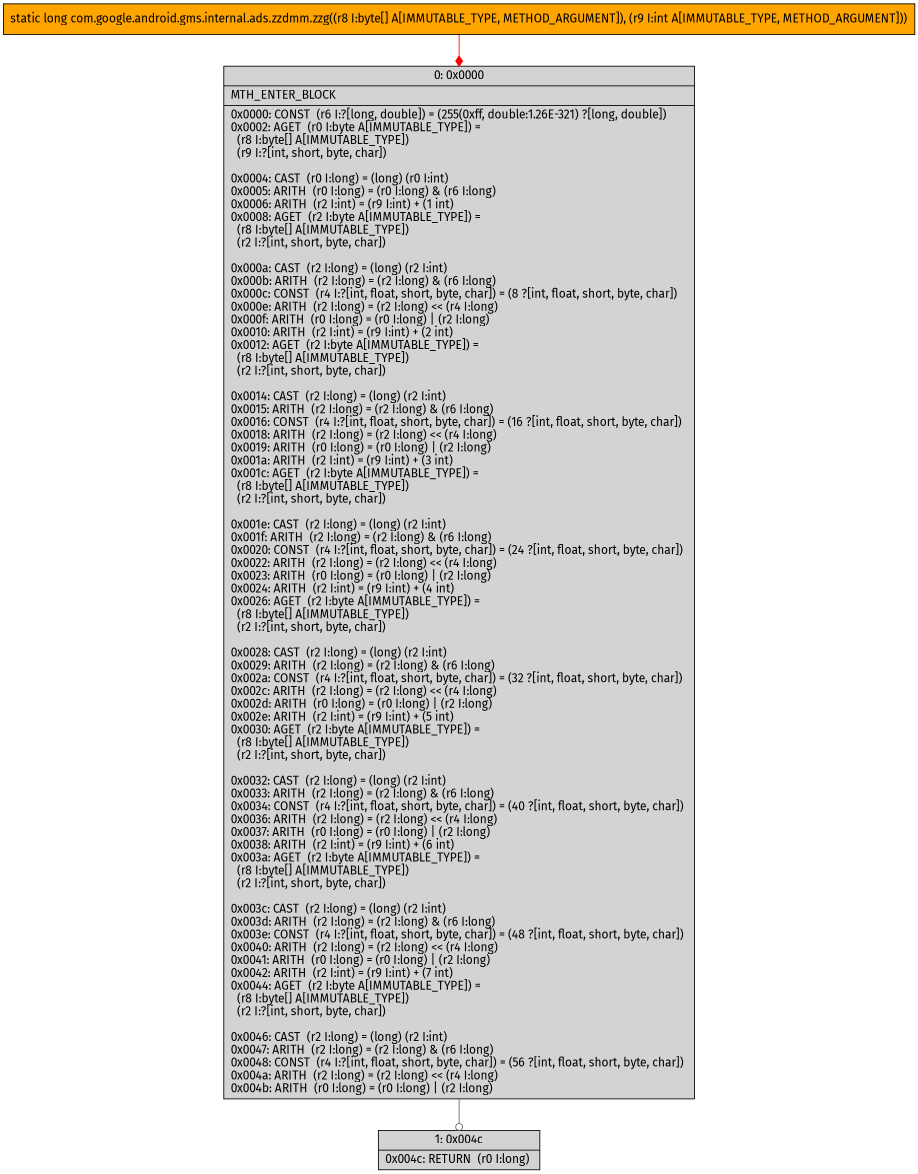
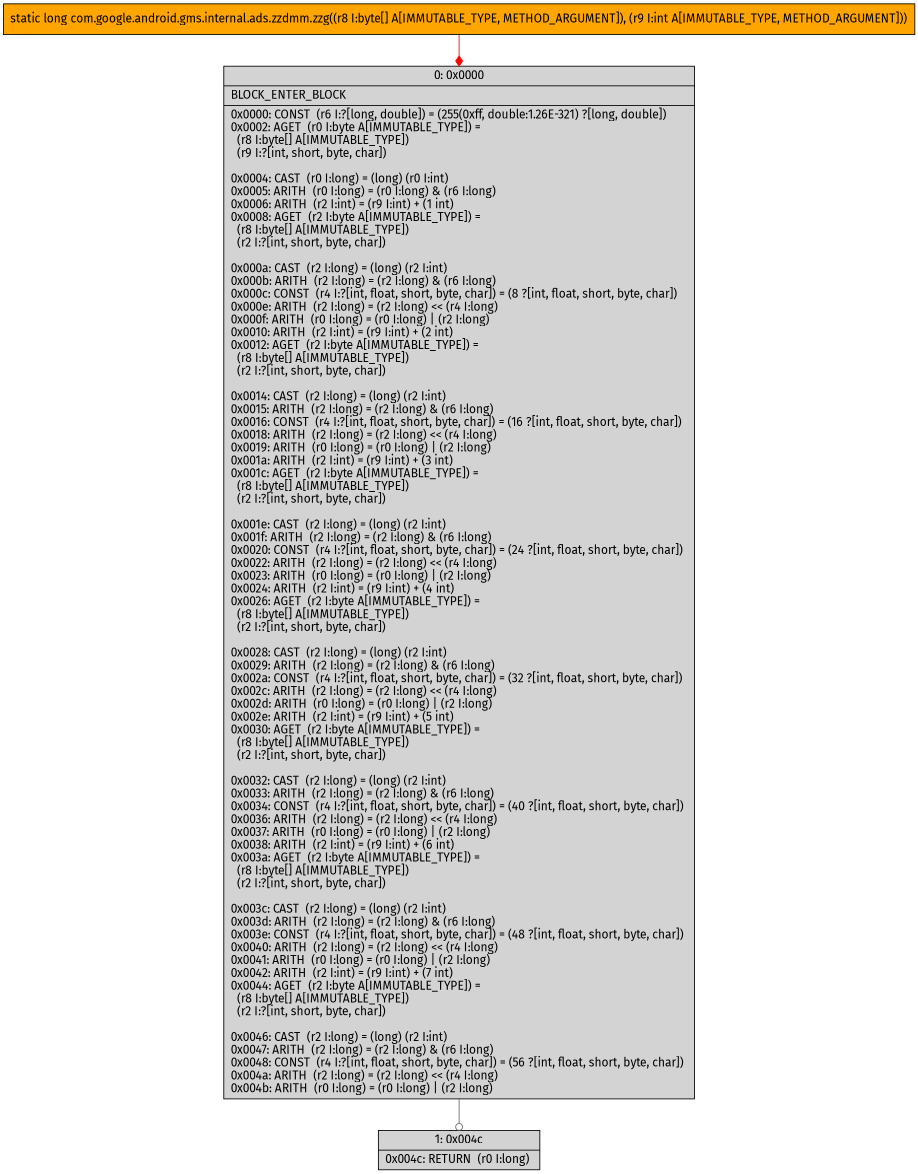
node "0: 0x0000": text "MTH_ENTER_BLOCK" -> "BLOCK_ENTER_BLOCK"
